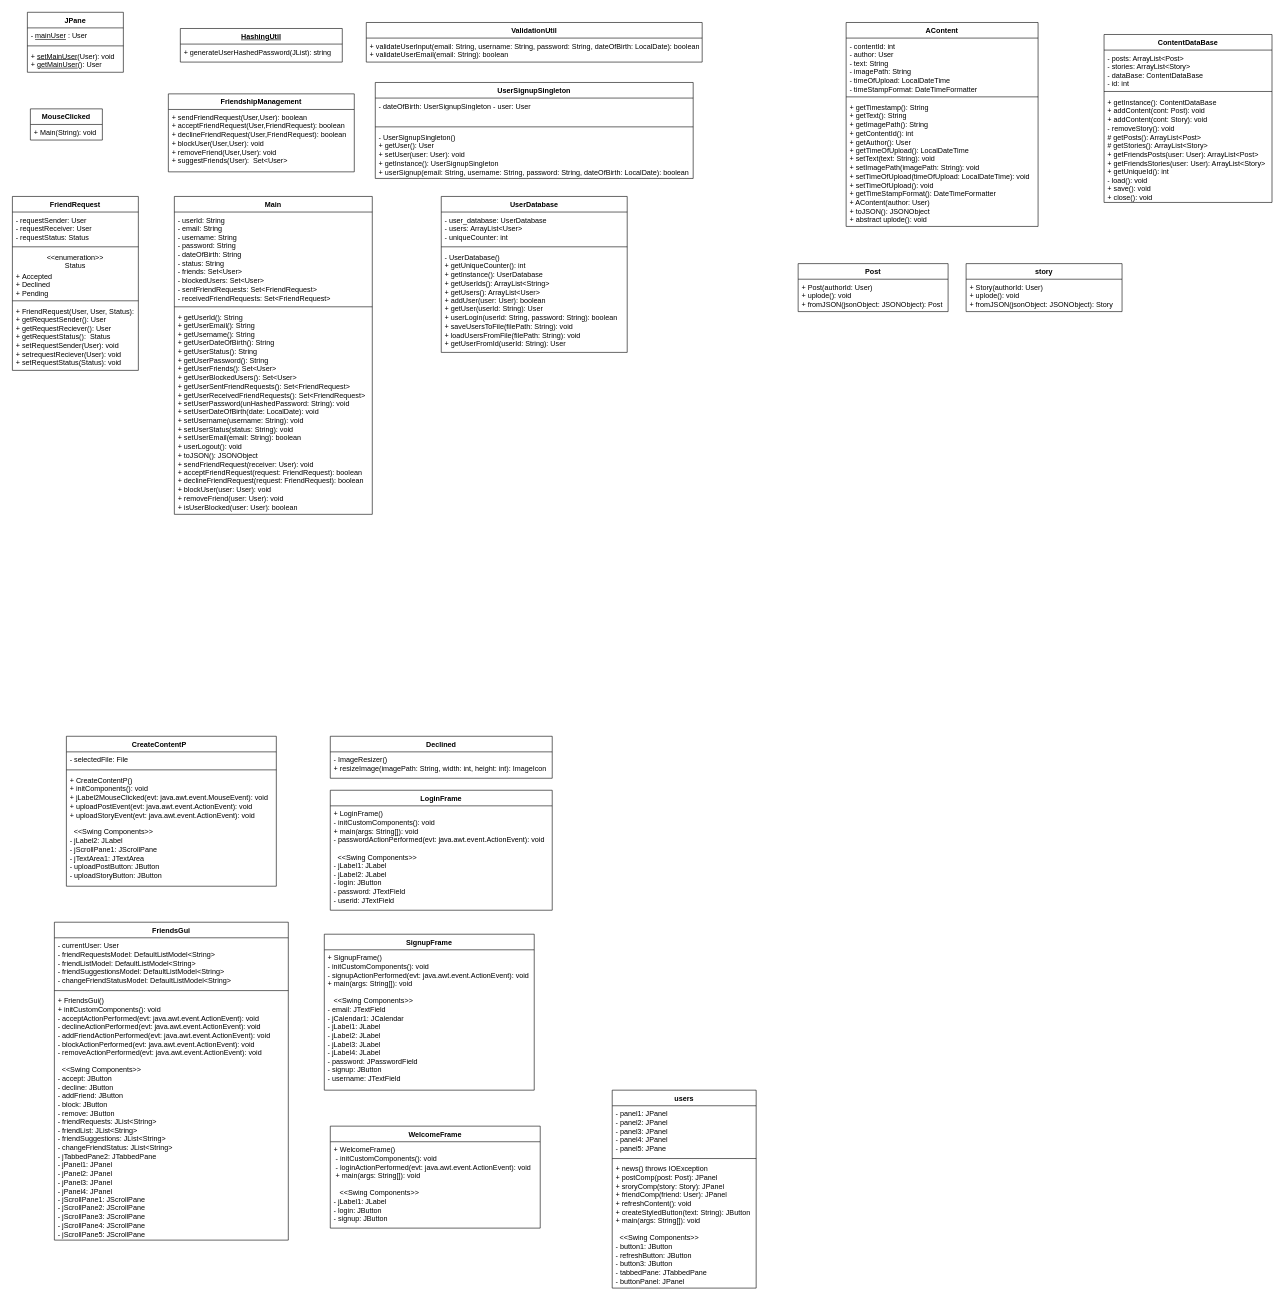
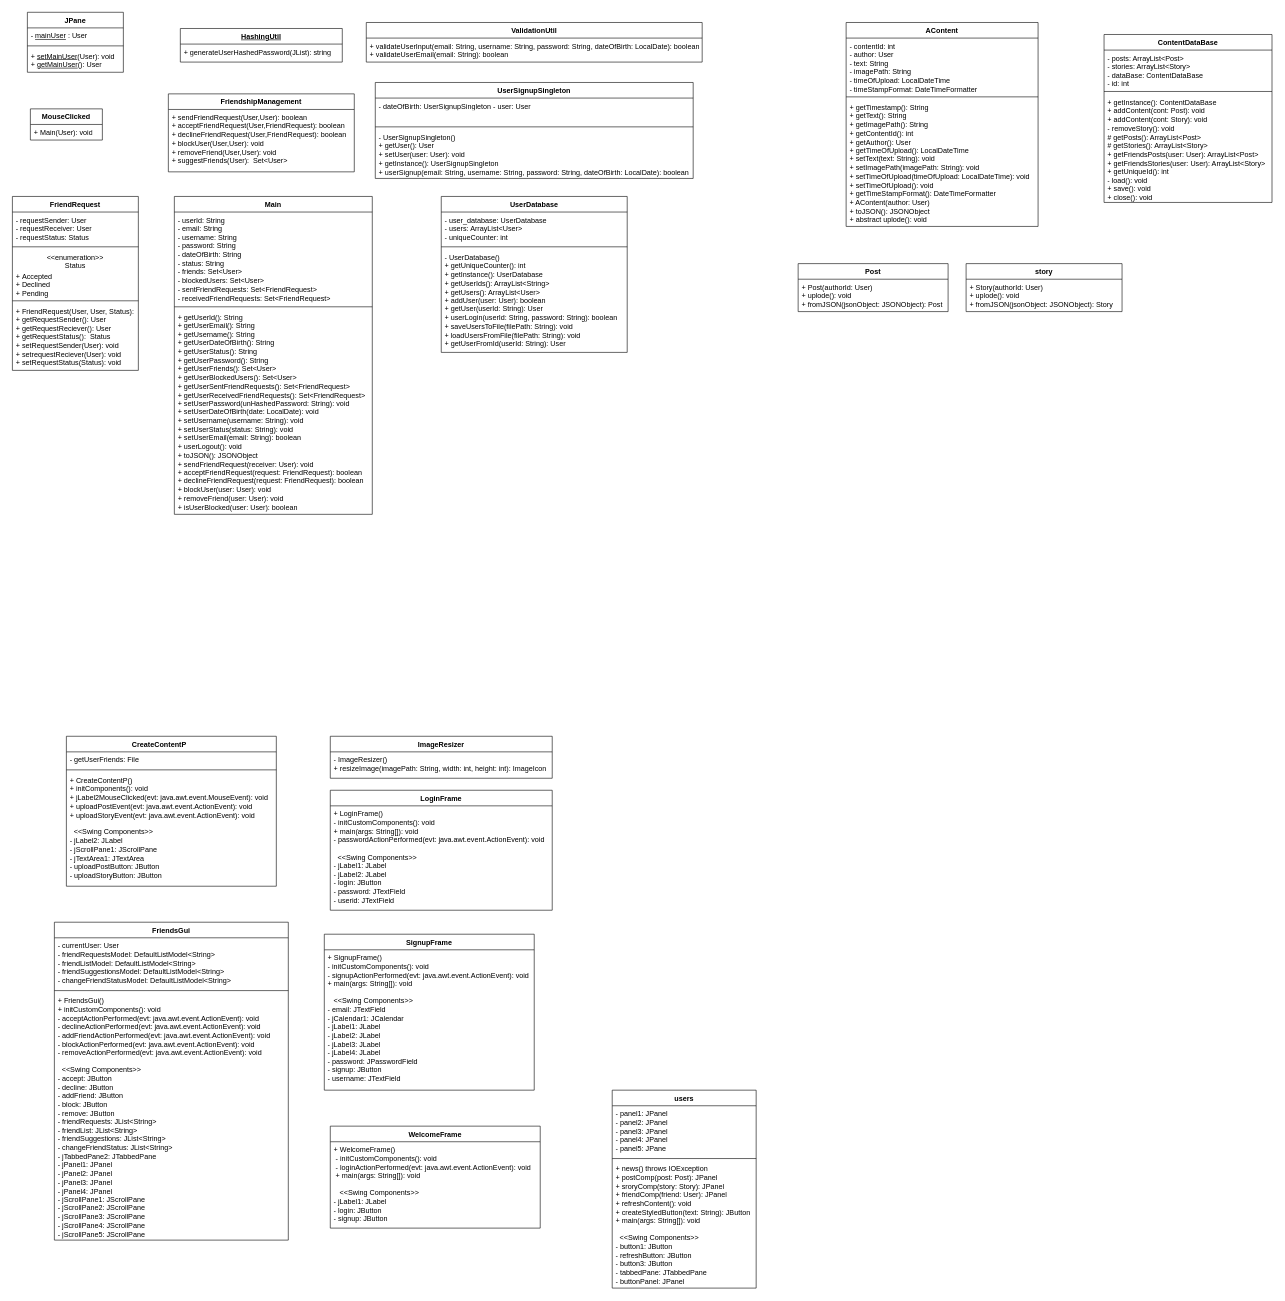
node "+ Main(String): void": label "+ Main(String): void" -> "+ Main(User): void"
node "Declined": label "Declined" -> "ImageResizer"
node "- selectedFile: File": label "- selectedFile: File" -> "- getUserFriends: File"
